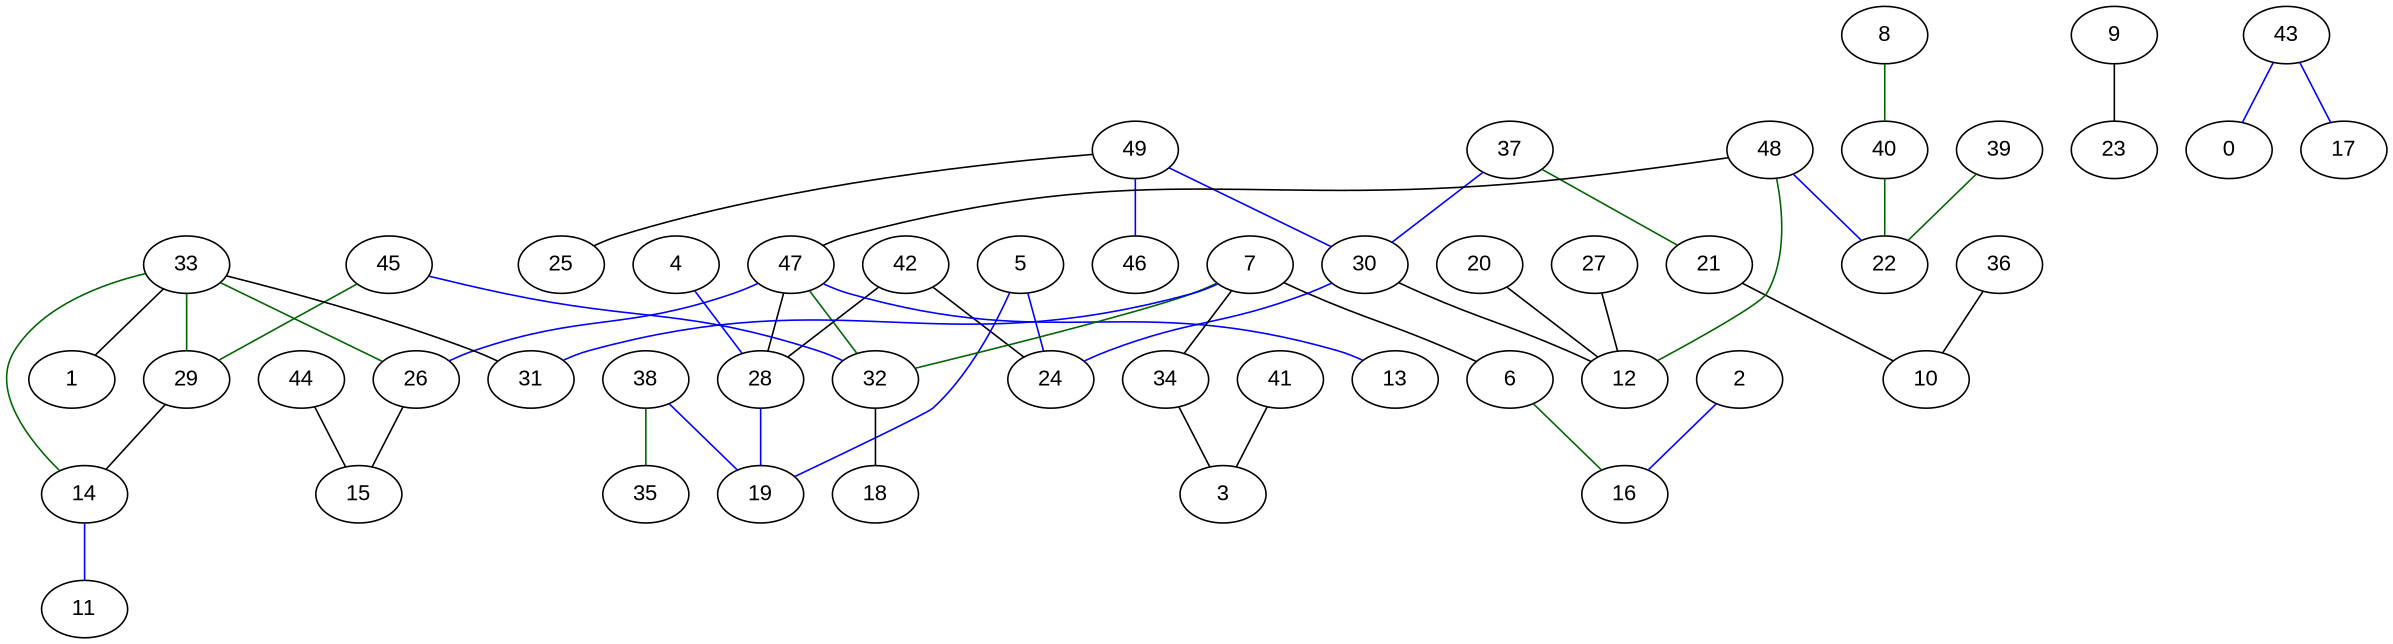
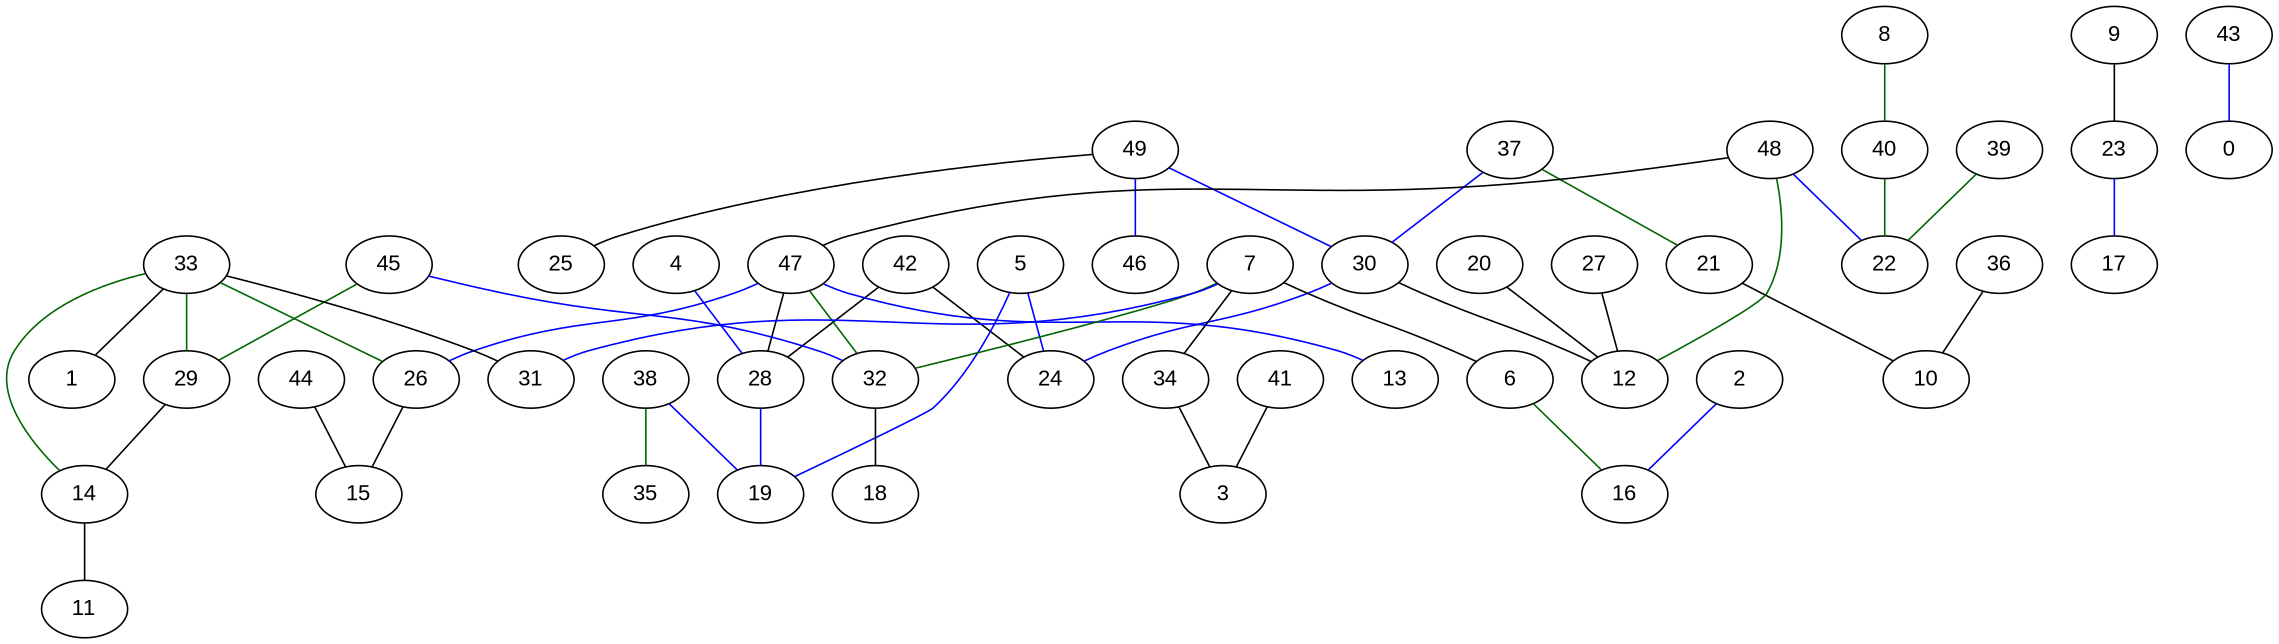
edge "43" -- "17": now "23" -- "17"
edge "14" -- "11": color blue -> black
